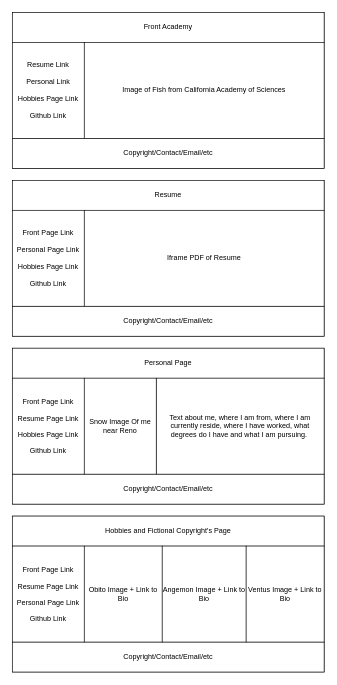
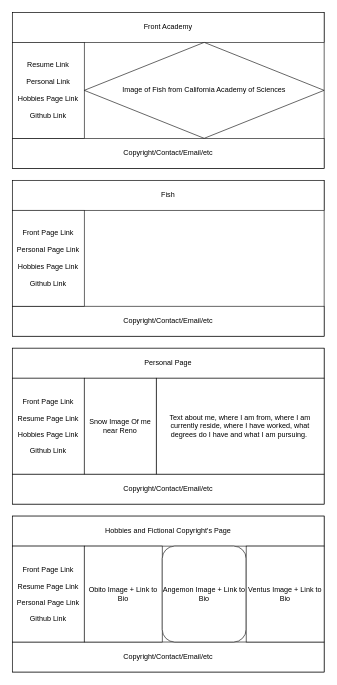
node "Image of Fish from California Academy of Sciences": shape rectangle -> diamond
node "Resume": label "Resume" -> "Fish"
node "Iframe PDF of Resume": removed
node "Angemon Image + Link to Bio": shape rectangle -> rounded rectangle
